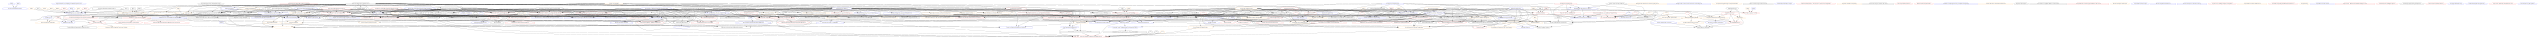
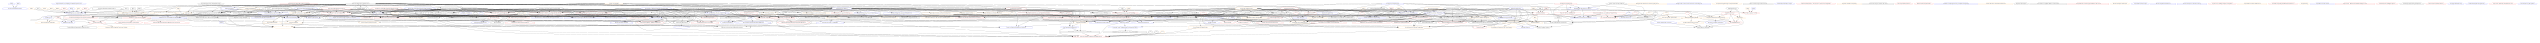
node "Large-scale Modelling": added
